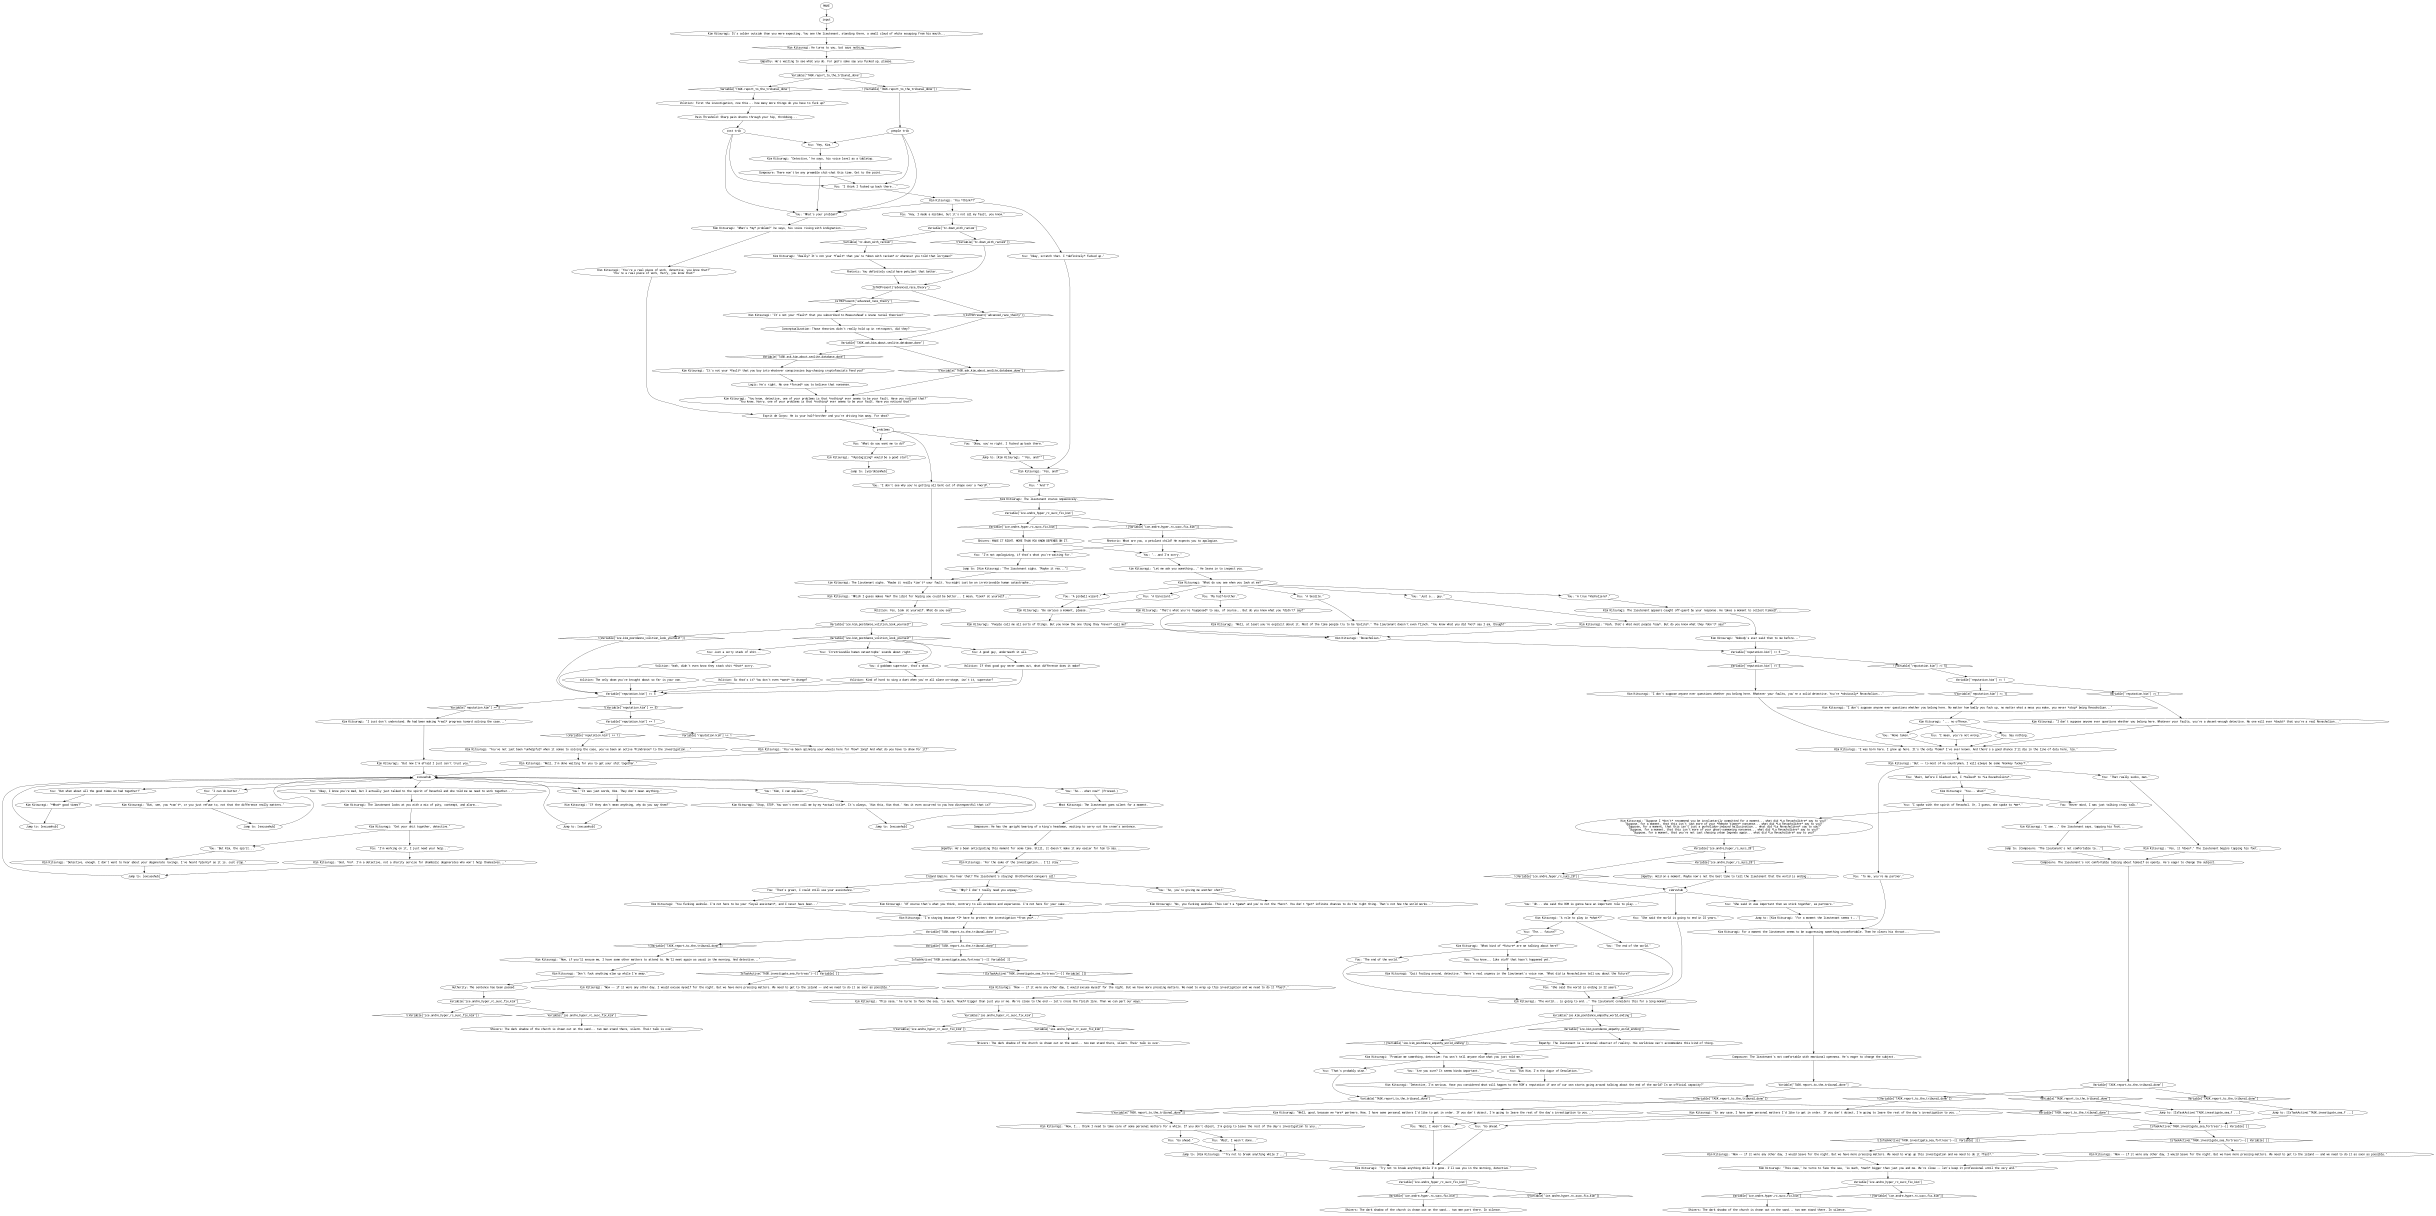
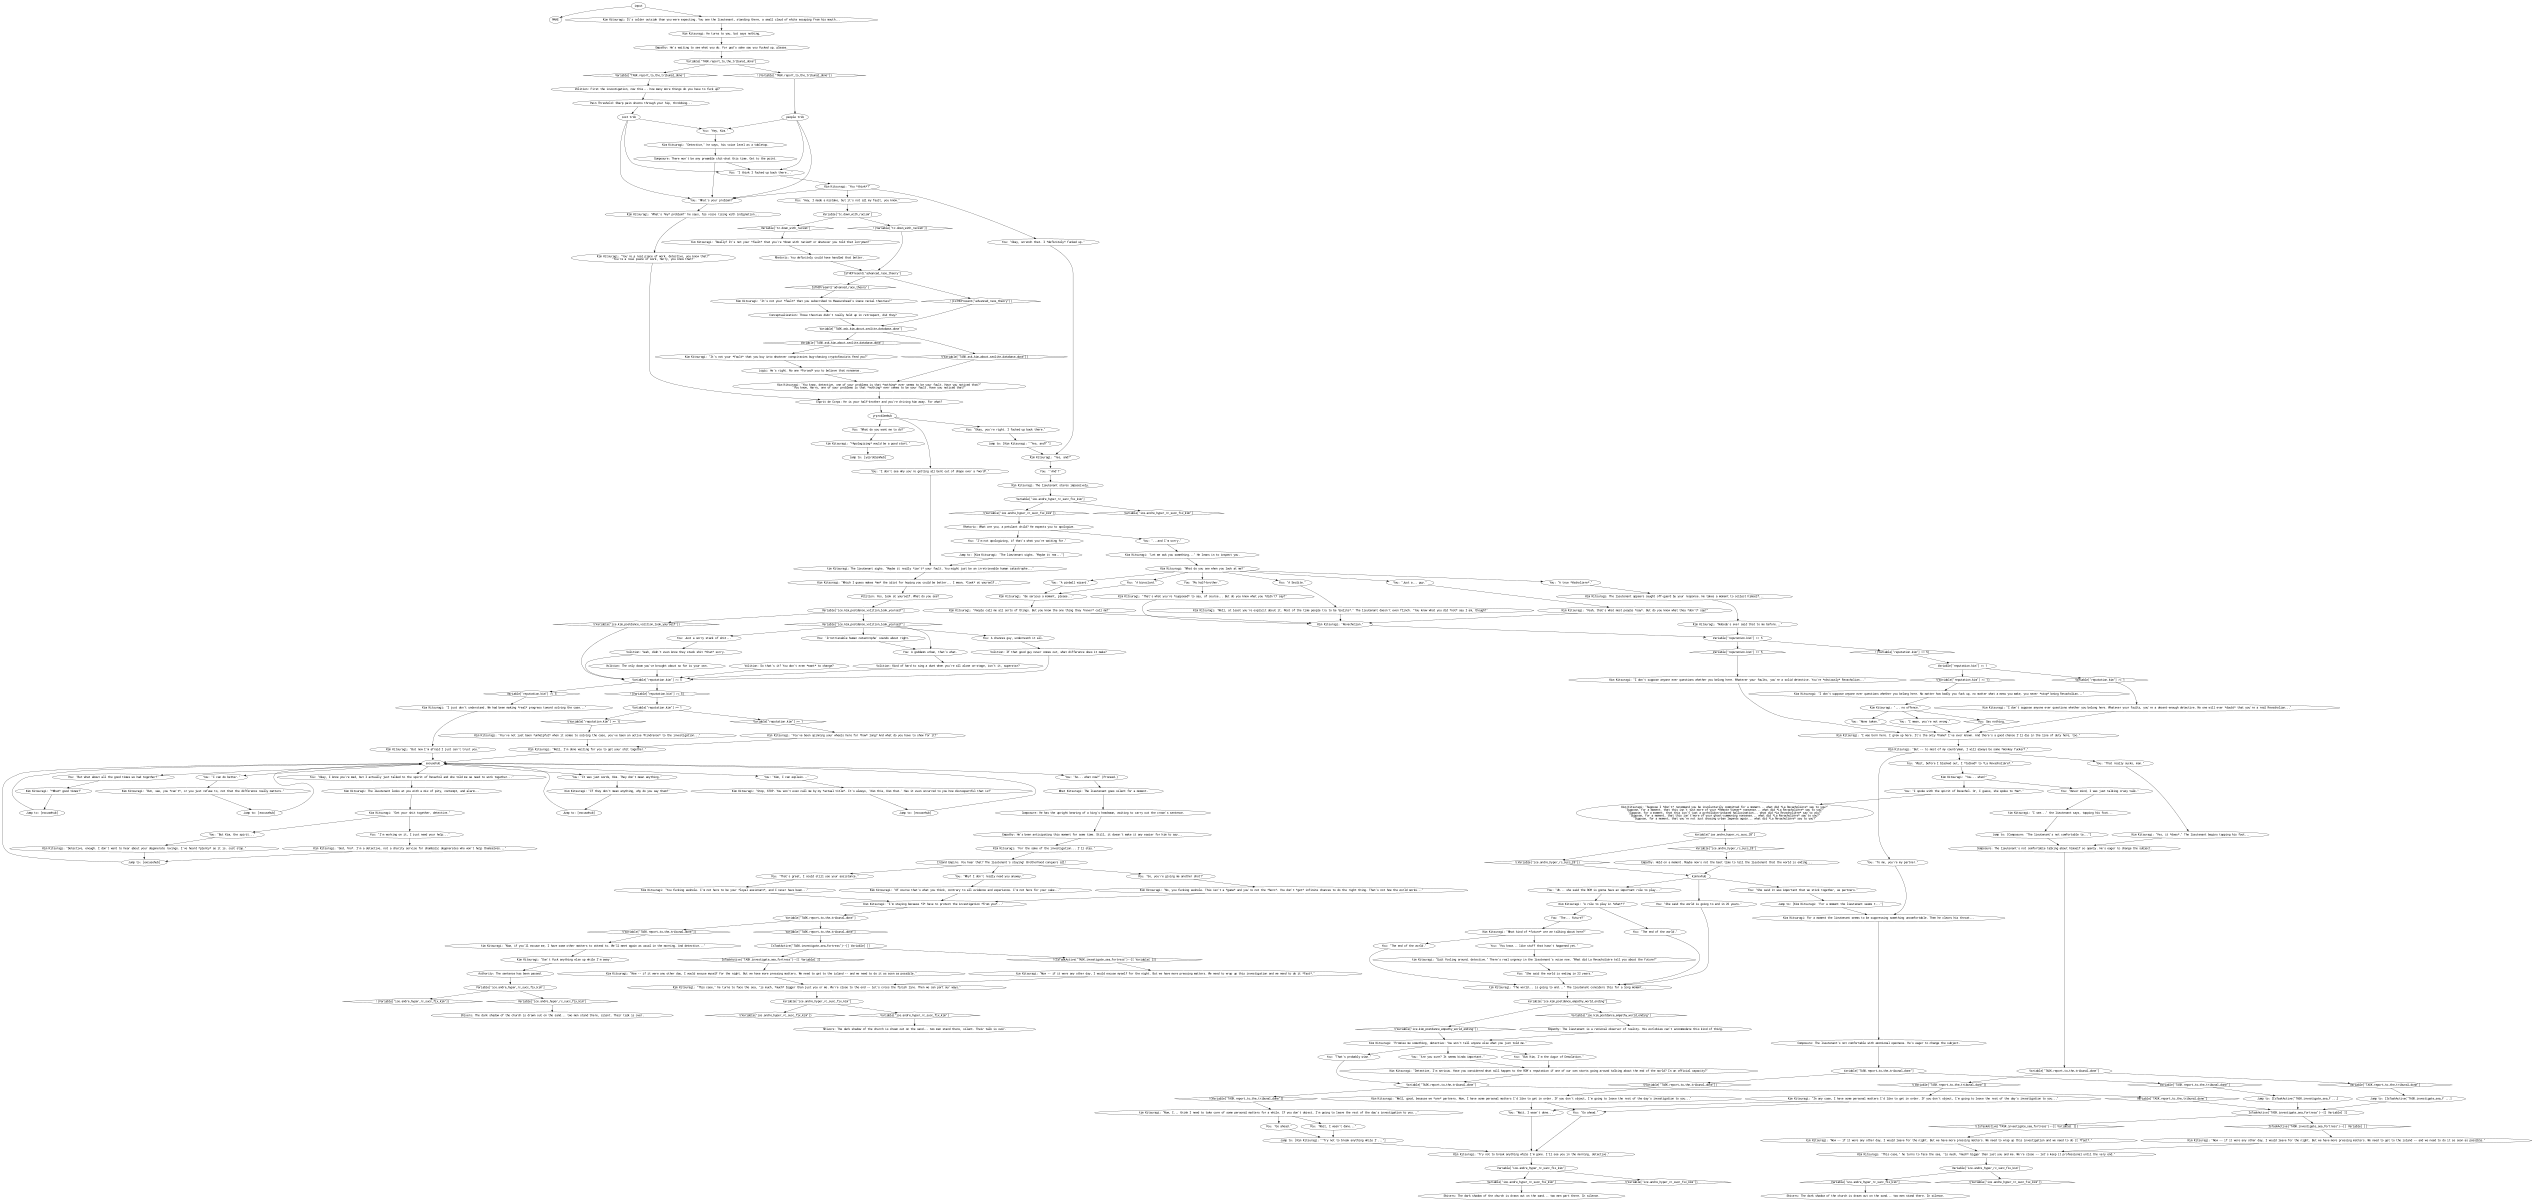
edge "MAKE" -> "input": reversed
node "Kim Kitsuragi: He turns to you, but says nothing.": shape diamond -> ellipse
node "Rhetoric: You definitely could have petulant that better.": label "Rhetoric: You definitely could have petulant that better." -> "Rhetoric: You definitely could have handled that better."
node "problems": label "problems" -> "yrproblemhub"
node "Kim Kitsuragi: The lieutenant stares impassively.": shape diamond -> ellipse
node "Shivers: MAKE IT RIGHT. MORE THAN YOU KNOW DEPENDS ON IT.": removed
node "You: A good guy, underneath it all.": label "You: A good guy, underneath it all." -> "You: A chances guy, underneath it all."
node "You: A goddamn superstar, that's what.": label "You: A goddamn superstar, that's what." -> "You: A goddamn urban, that's what."
node "You: Say nothing.": shape ellipse -> diamond
